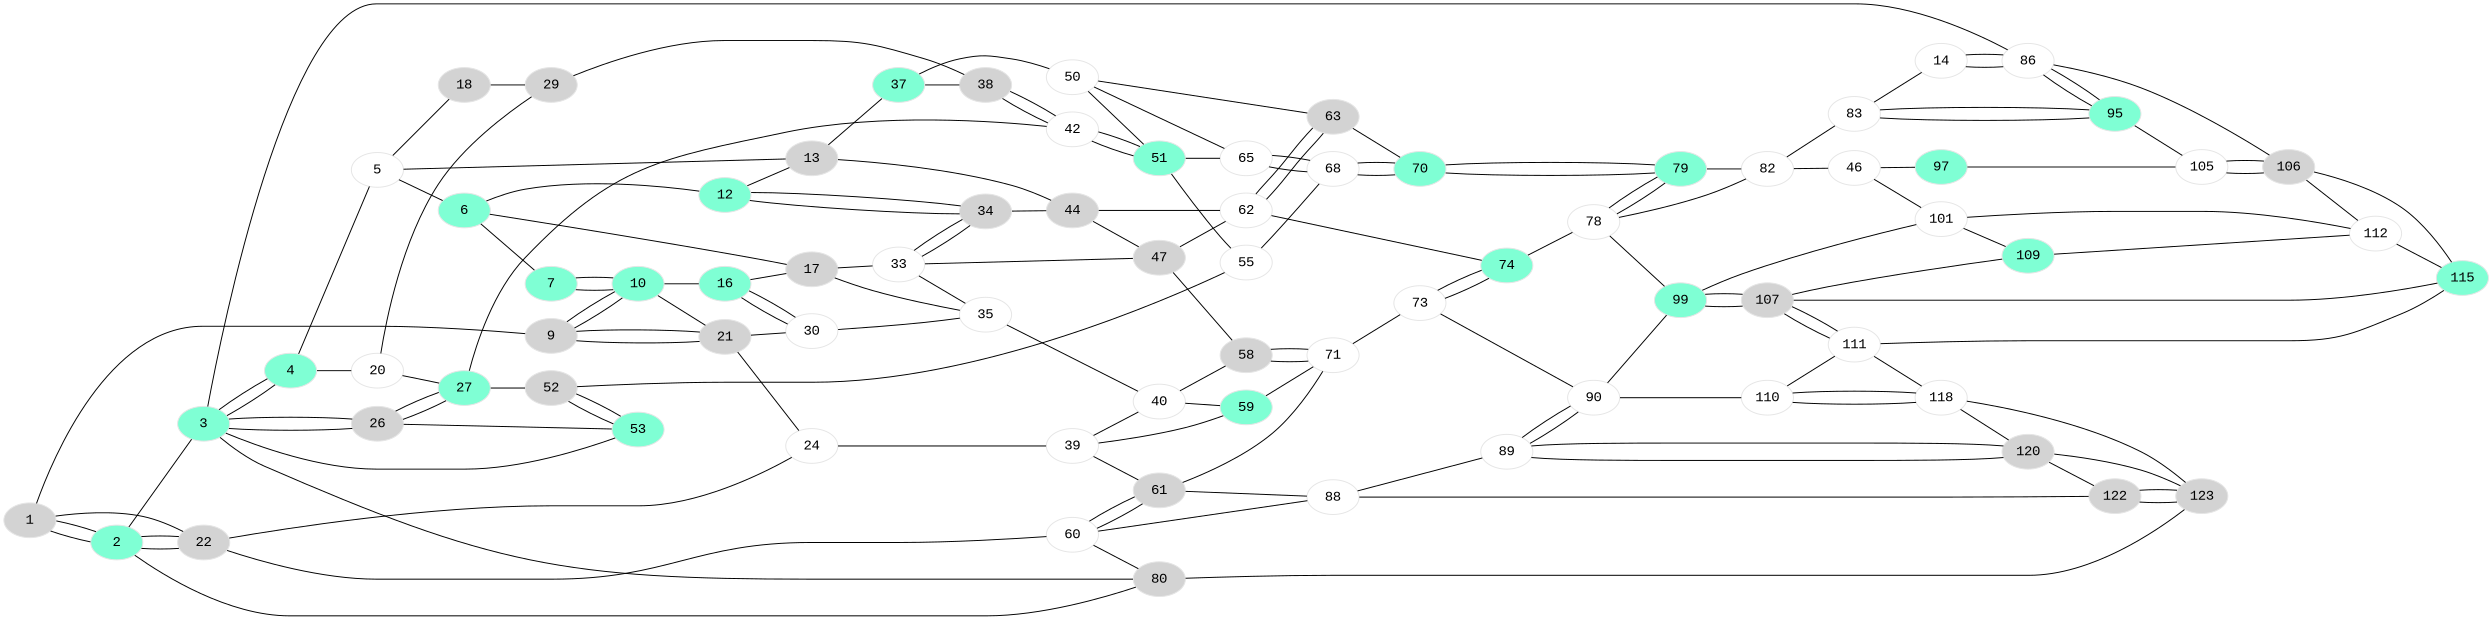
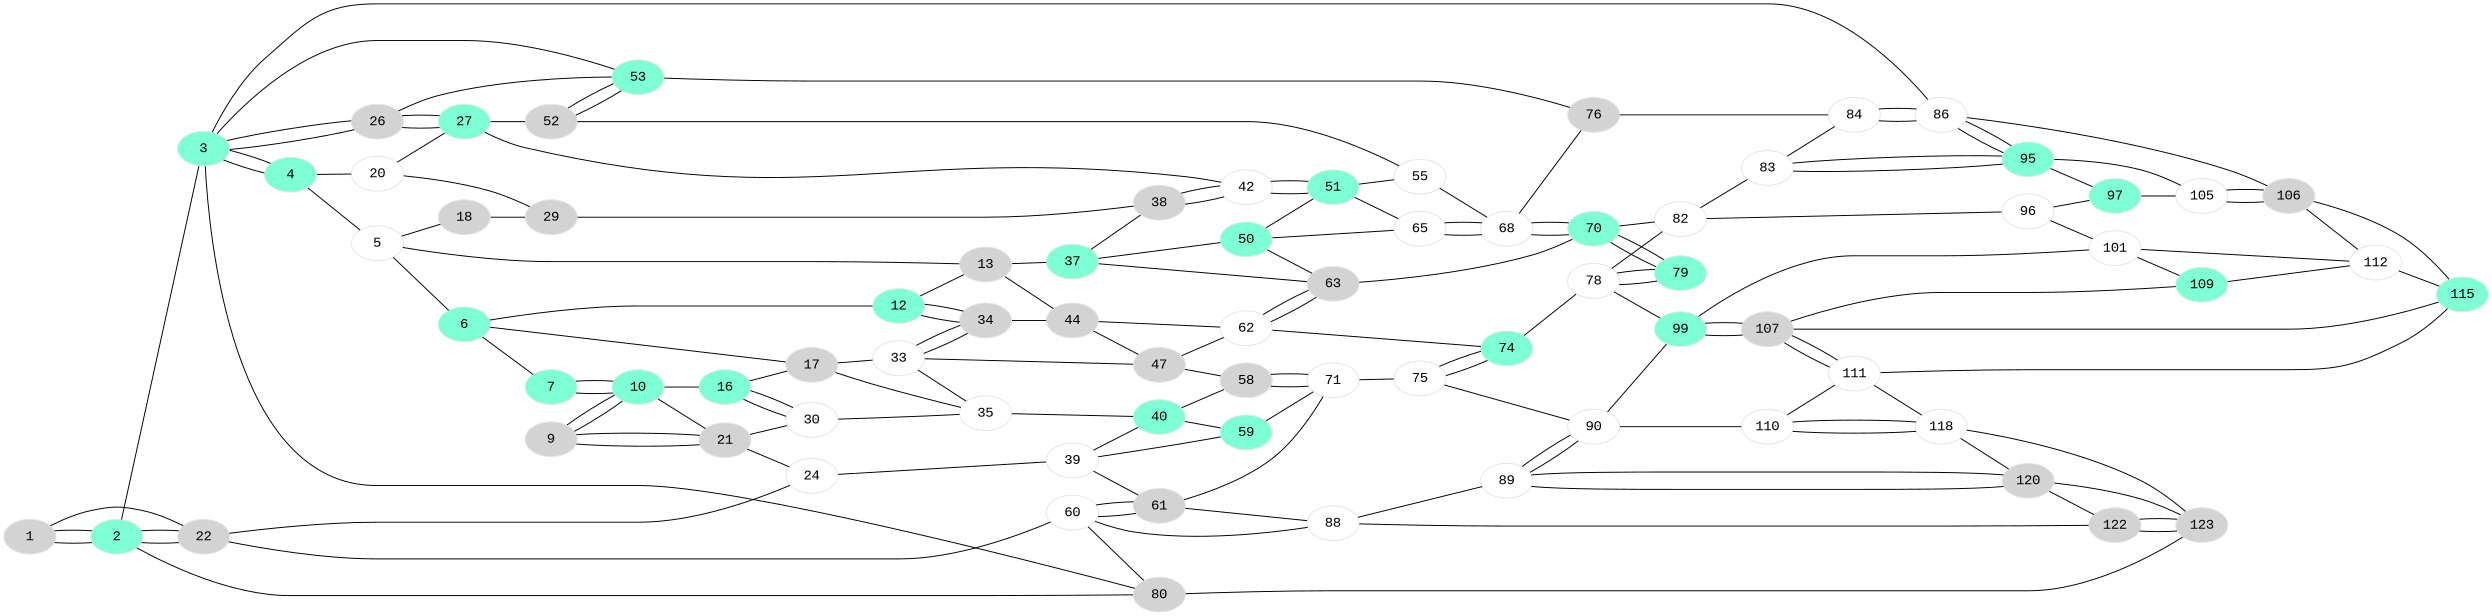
node "14": label "14" -> "84"
node "50": fillcolor white -> aquamarine
node "76": added
node "46": label "46" -> "96"
edge "79" -- "82": now "70" -- "82"
edge "95" -- "97": added
edge "37" -- "63": added
node "73": label "73" -> "75"
edge "9" -- "1": removed
node "40": fillcolor white -> aquamarine
